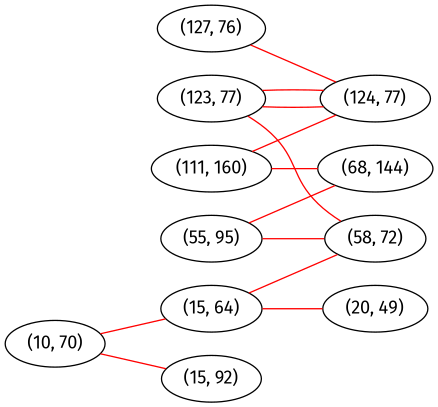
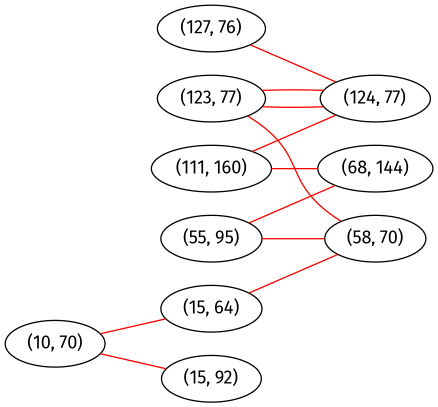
node "(58, 72)": label "(58, 72)" -> "(58, 70)"
node "(20, 49)": removed
